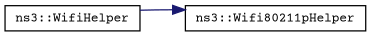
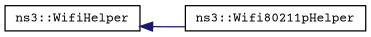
edge "ns3::WifiHelper" -> "ns3::Wifi80211pHelper": reversed
